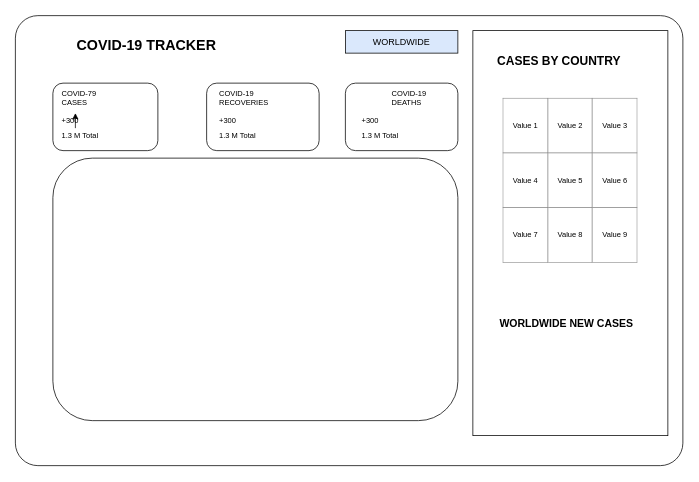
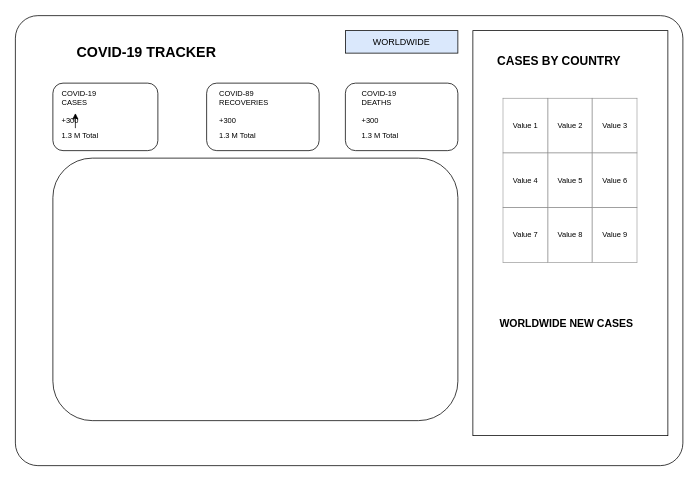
node "COVID-19 TRACKER": moved (147, 45) -> (147, 53)
node "COVID-79 CASES": label "COVID-79 CASES" -> "COVID-19 CASES"
node "COVID-19 RECOVERIES": label "COVID-19 RECOVERIES" -> "COVID-89 RECOVERIES"
node "COVID-19 DEATHS": moved (420, 98) -> (390, 98)
